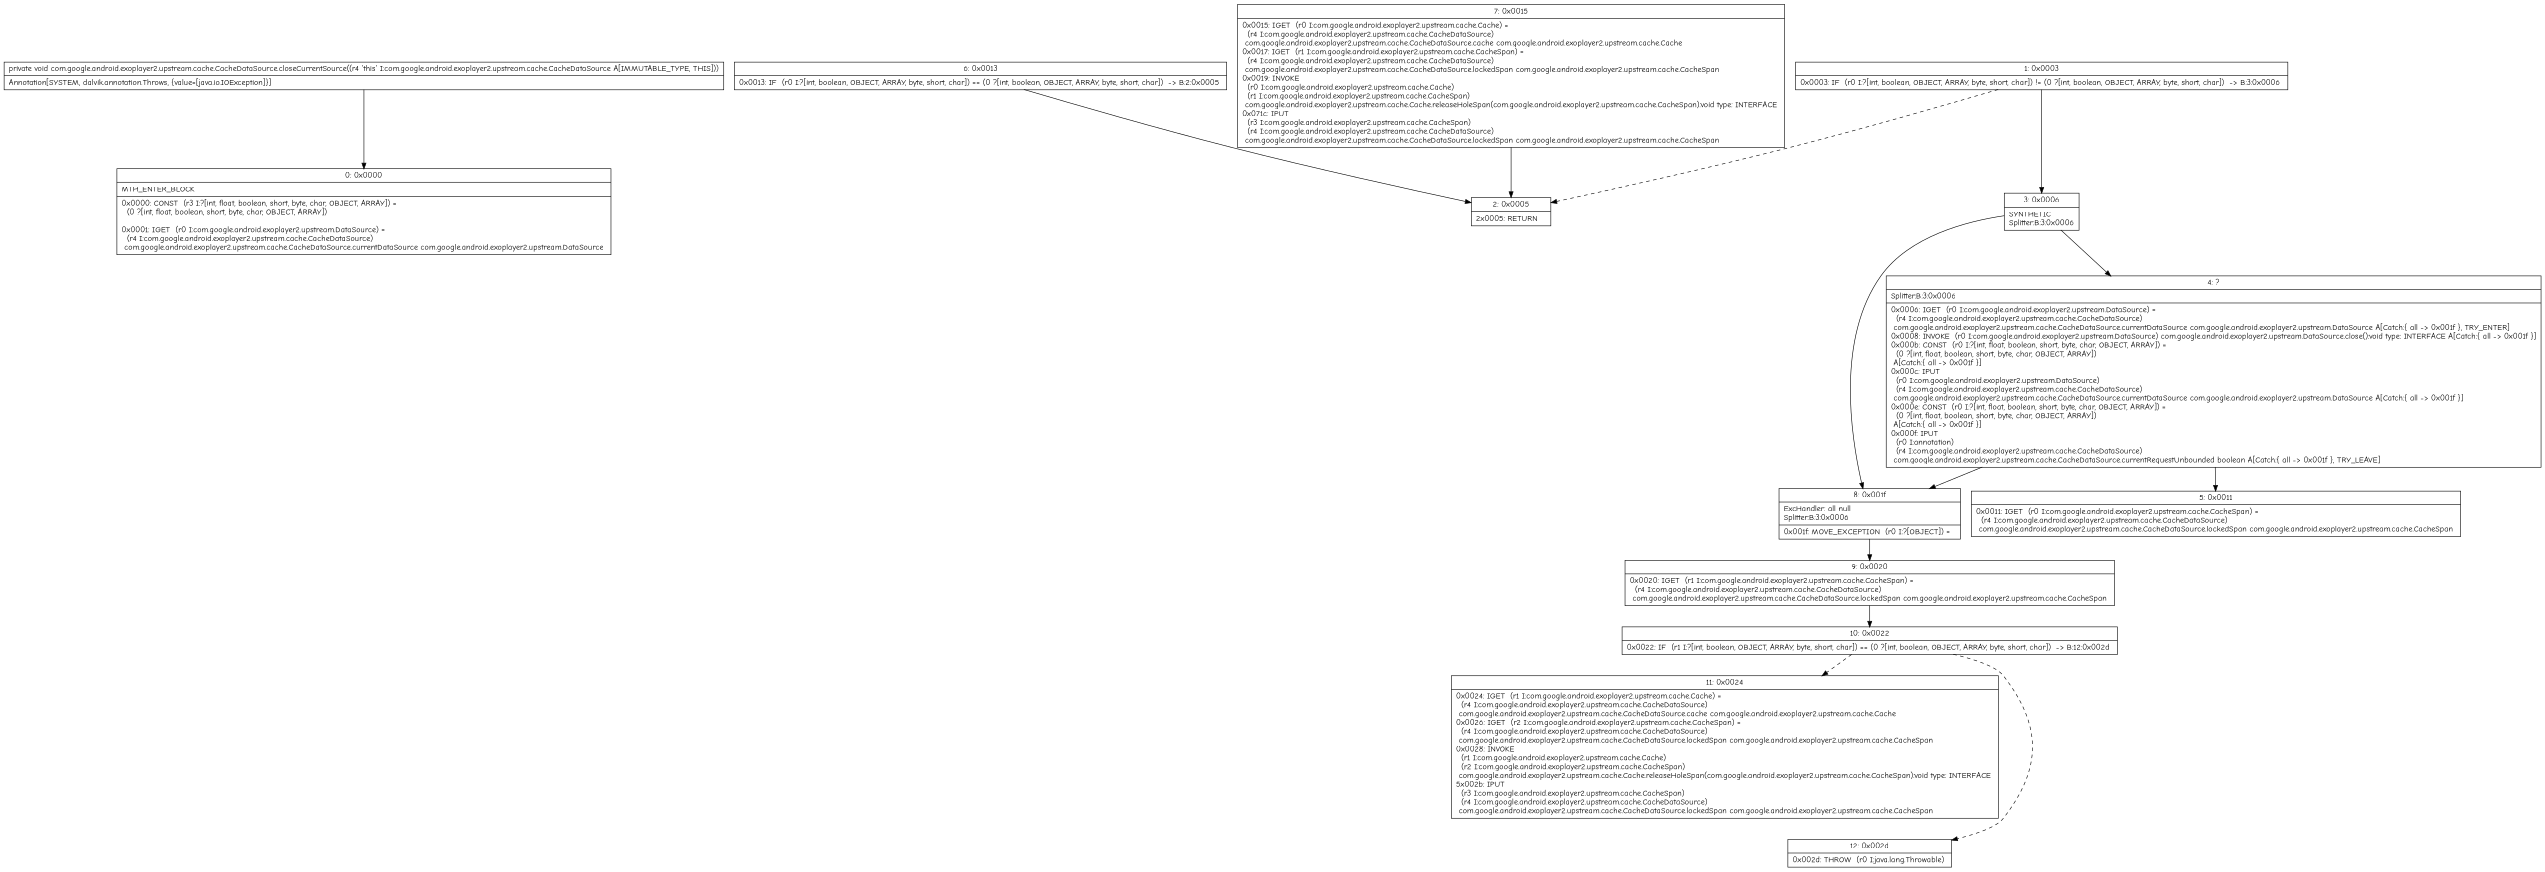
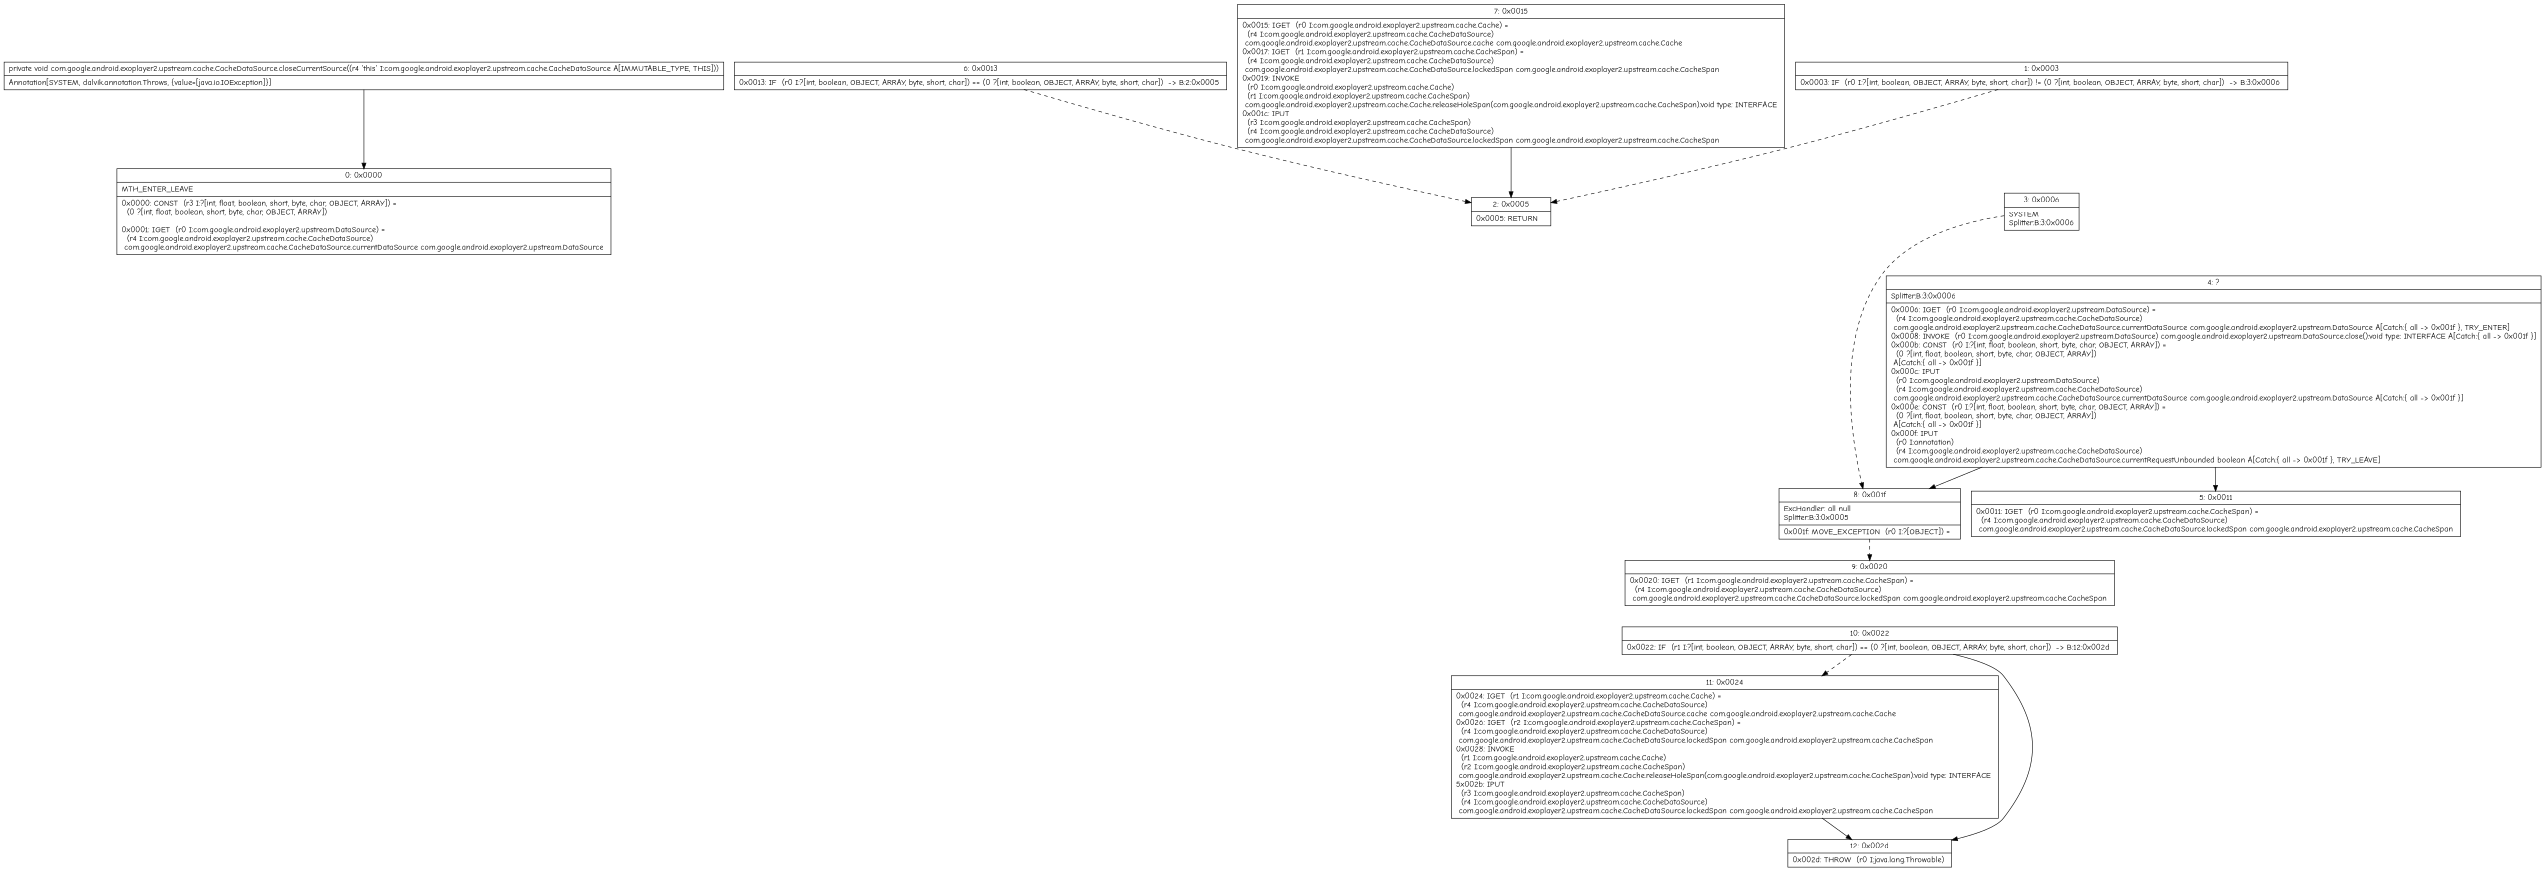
node "7: 0x0015": text "0x071c: IPUT" -> "0x001c: IPUT"
edge "1: 0x0003" -> "3: 0x0006": removed
edge "6: 0x0013" -> "2: 0x0005": style solid -> dashed
node "0: 0x0000": text "MTH_ENTER_BLOCK" -> "MTH_ENTER_LEAVE"
node "3: 0x0006": text "SYNTHETIC" -> "SYSTEM"
node "2: 0x0005": text "2x0005: RETURN" -> "0x0005: RETURN"
edge "3: 0x0006" -> "4: ?": removed
edge "3: 0x0006" -> "8: 0x001f": style solid -> dashed
node "8: 0x001f": text "Splitter:B:3:0x0006" -> "Splitter:B:3:0x0005"
edge "8: 0x001f" -> "9: 0x0020": style solid -> dashed
edge "9: 0x0020" -> "10: 0x0022": removed
edge "10: 0x0022" -> "12: 0x002d": style dashed -> solid
edge "11: 0x0024" -> "12: 0x002d": added
